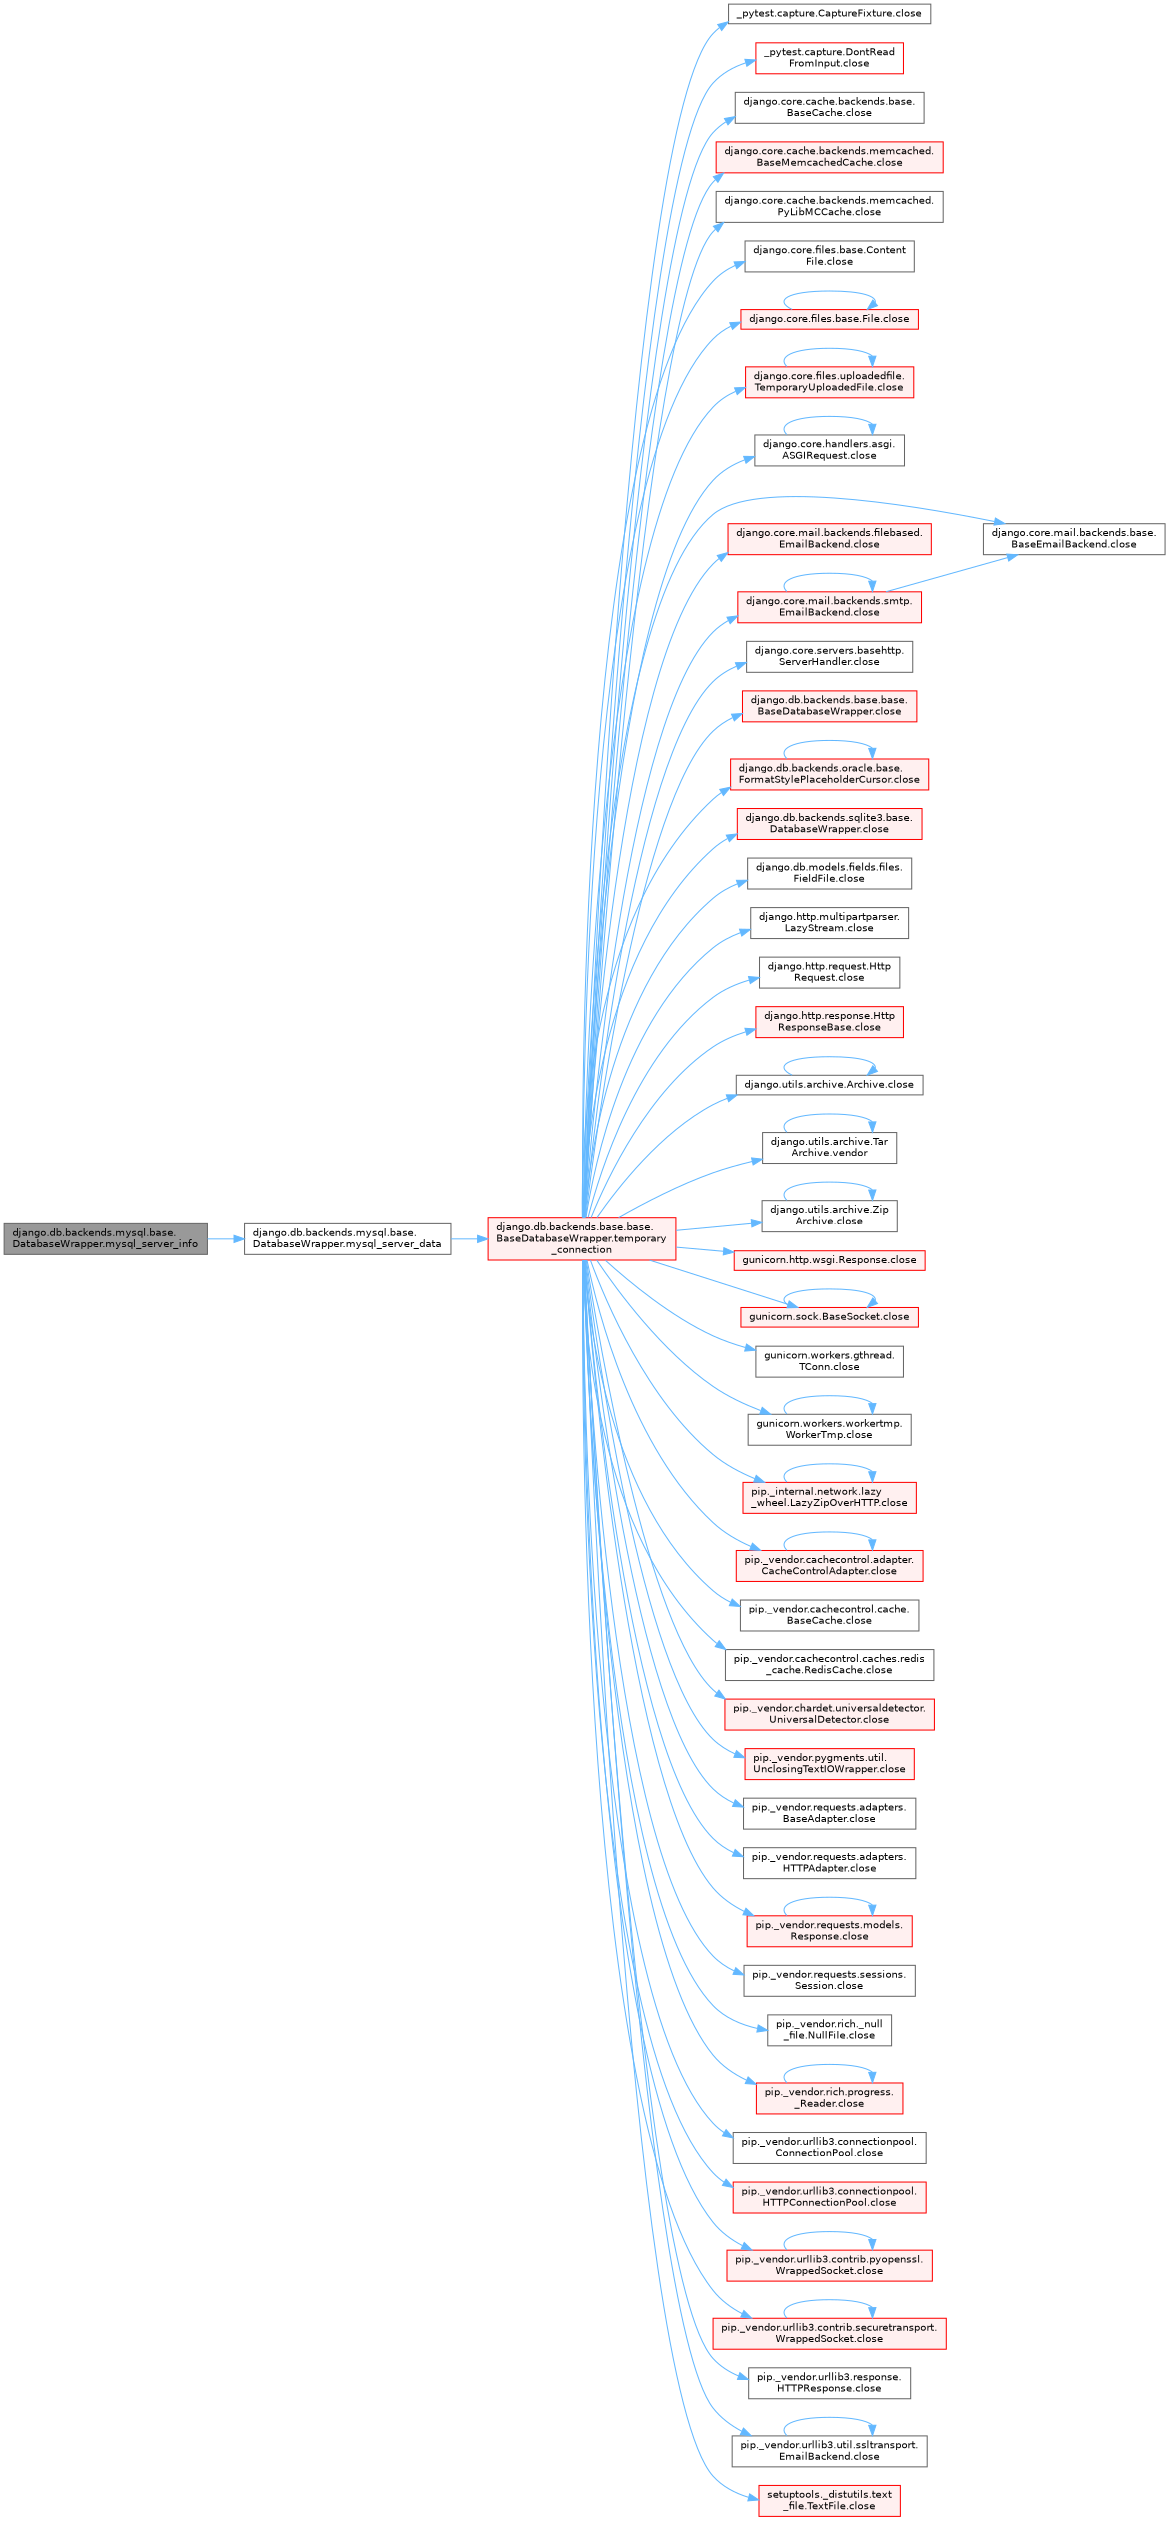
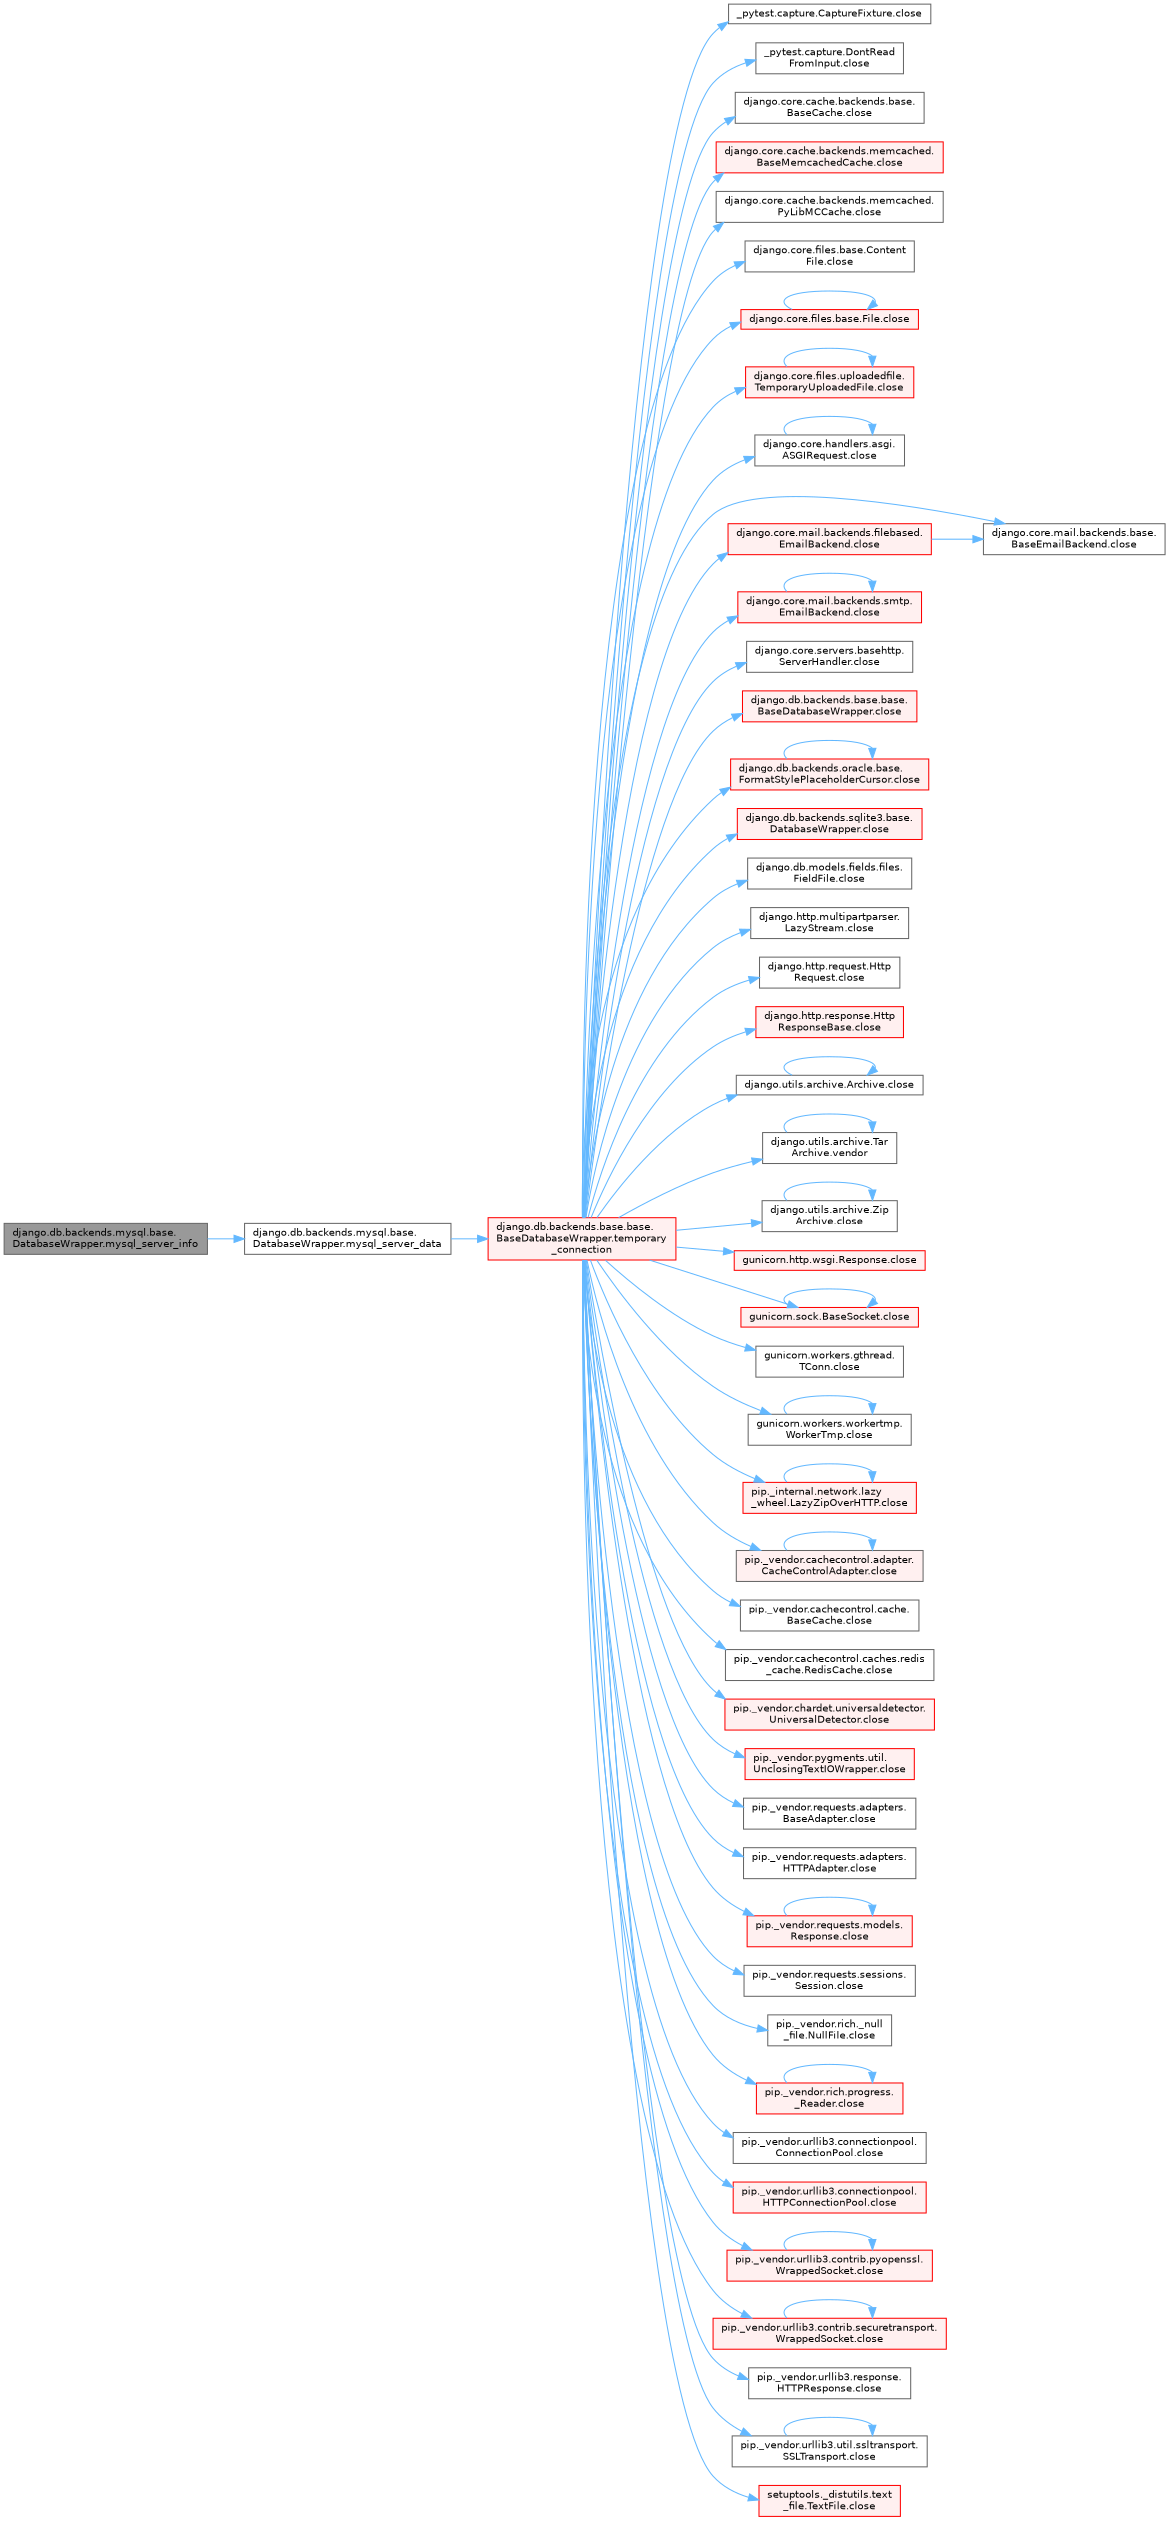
node "_pytest.capture.DontRead FromInput.close": color red -> grey40
edge "django.core.mail.backends.smtp. EmailBackend.close" -> "django.core.mail.backends.base. BaseEmailBackend.close": now "django.core.mail.backends.filebased. EmailBackend.close" -> "django.core.mail.backends.base. BaseEmailBackend.close"
node "pip._vendor.cachecontrol.adapter. CacheControlAdapter.close": color red -> grey40
node "pip._vendor.urllib3.util.ssltransport. EmailBackend.close": label "pip._vendor.urllib3.util.ssltransport. EmailBackend.close" -> "pip._vendor.urllib3.util.ssltransport. SSLTransport.close"
